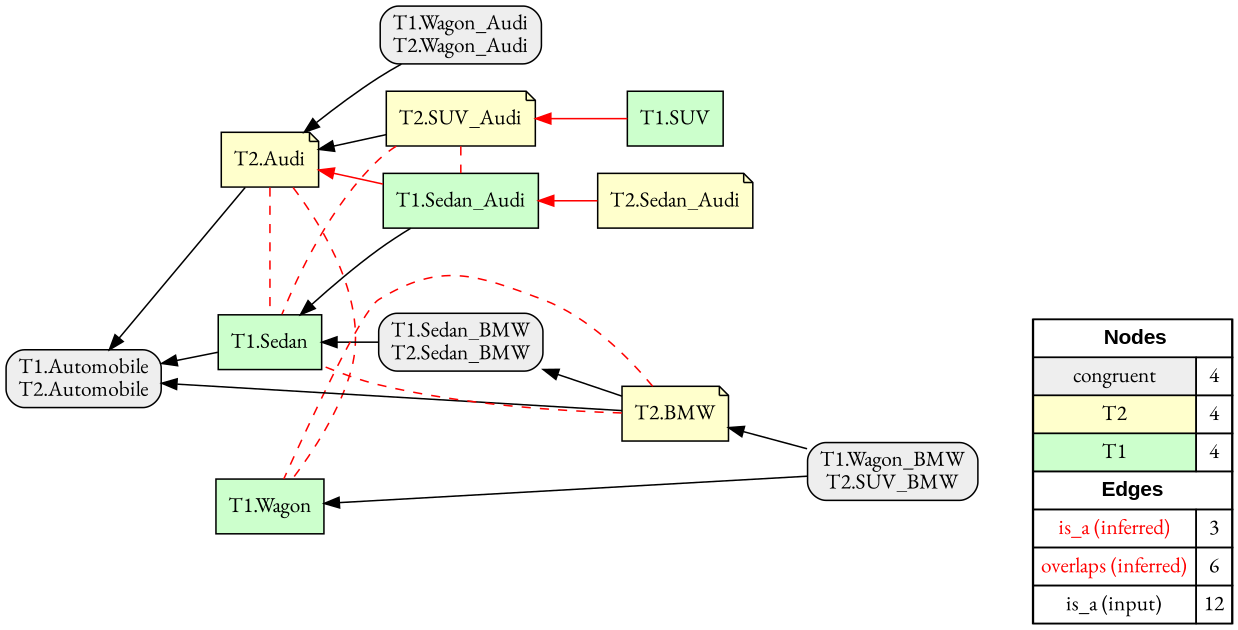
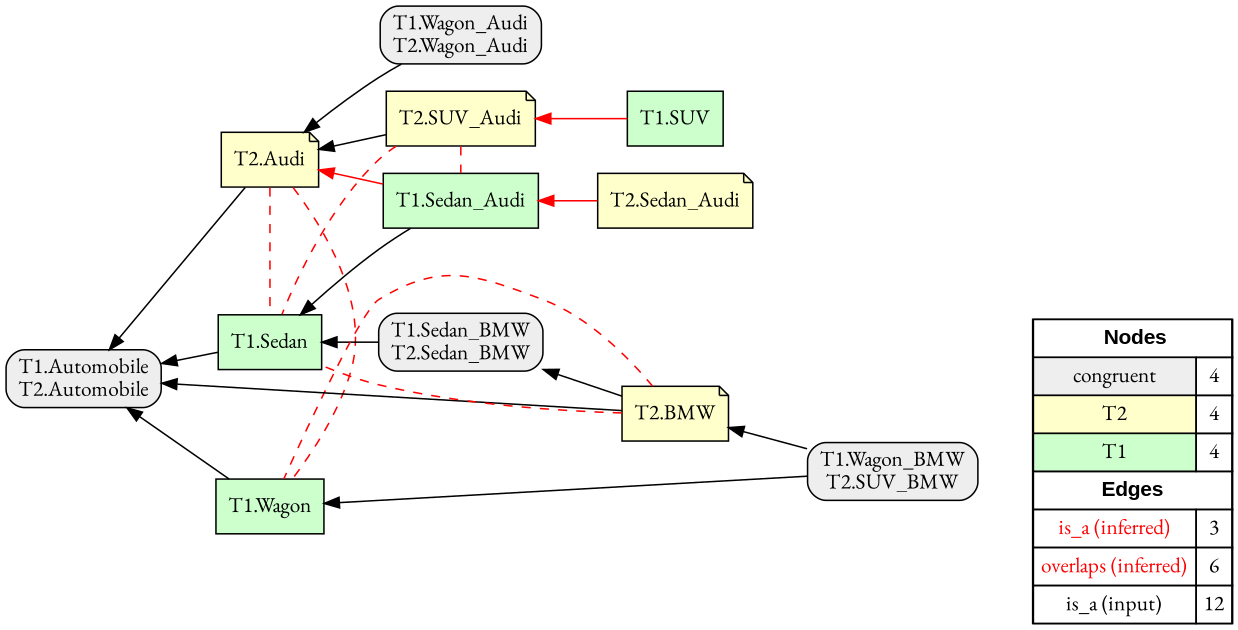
edge "T1.Wagon" -> "T1.Automobile T2.Automobile": added
